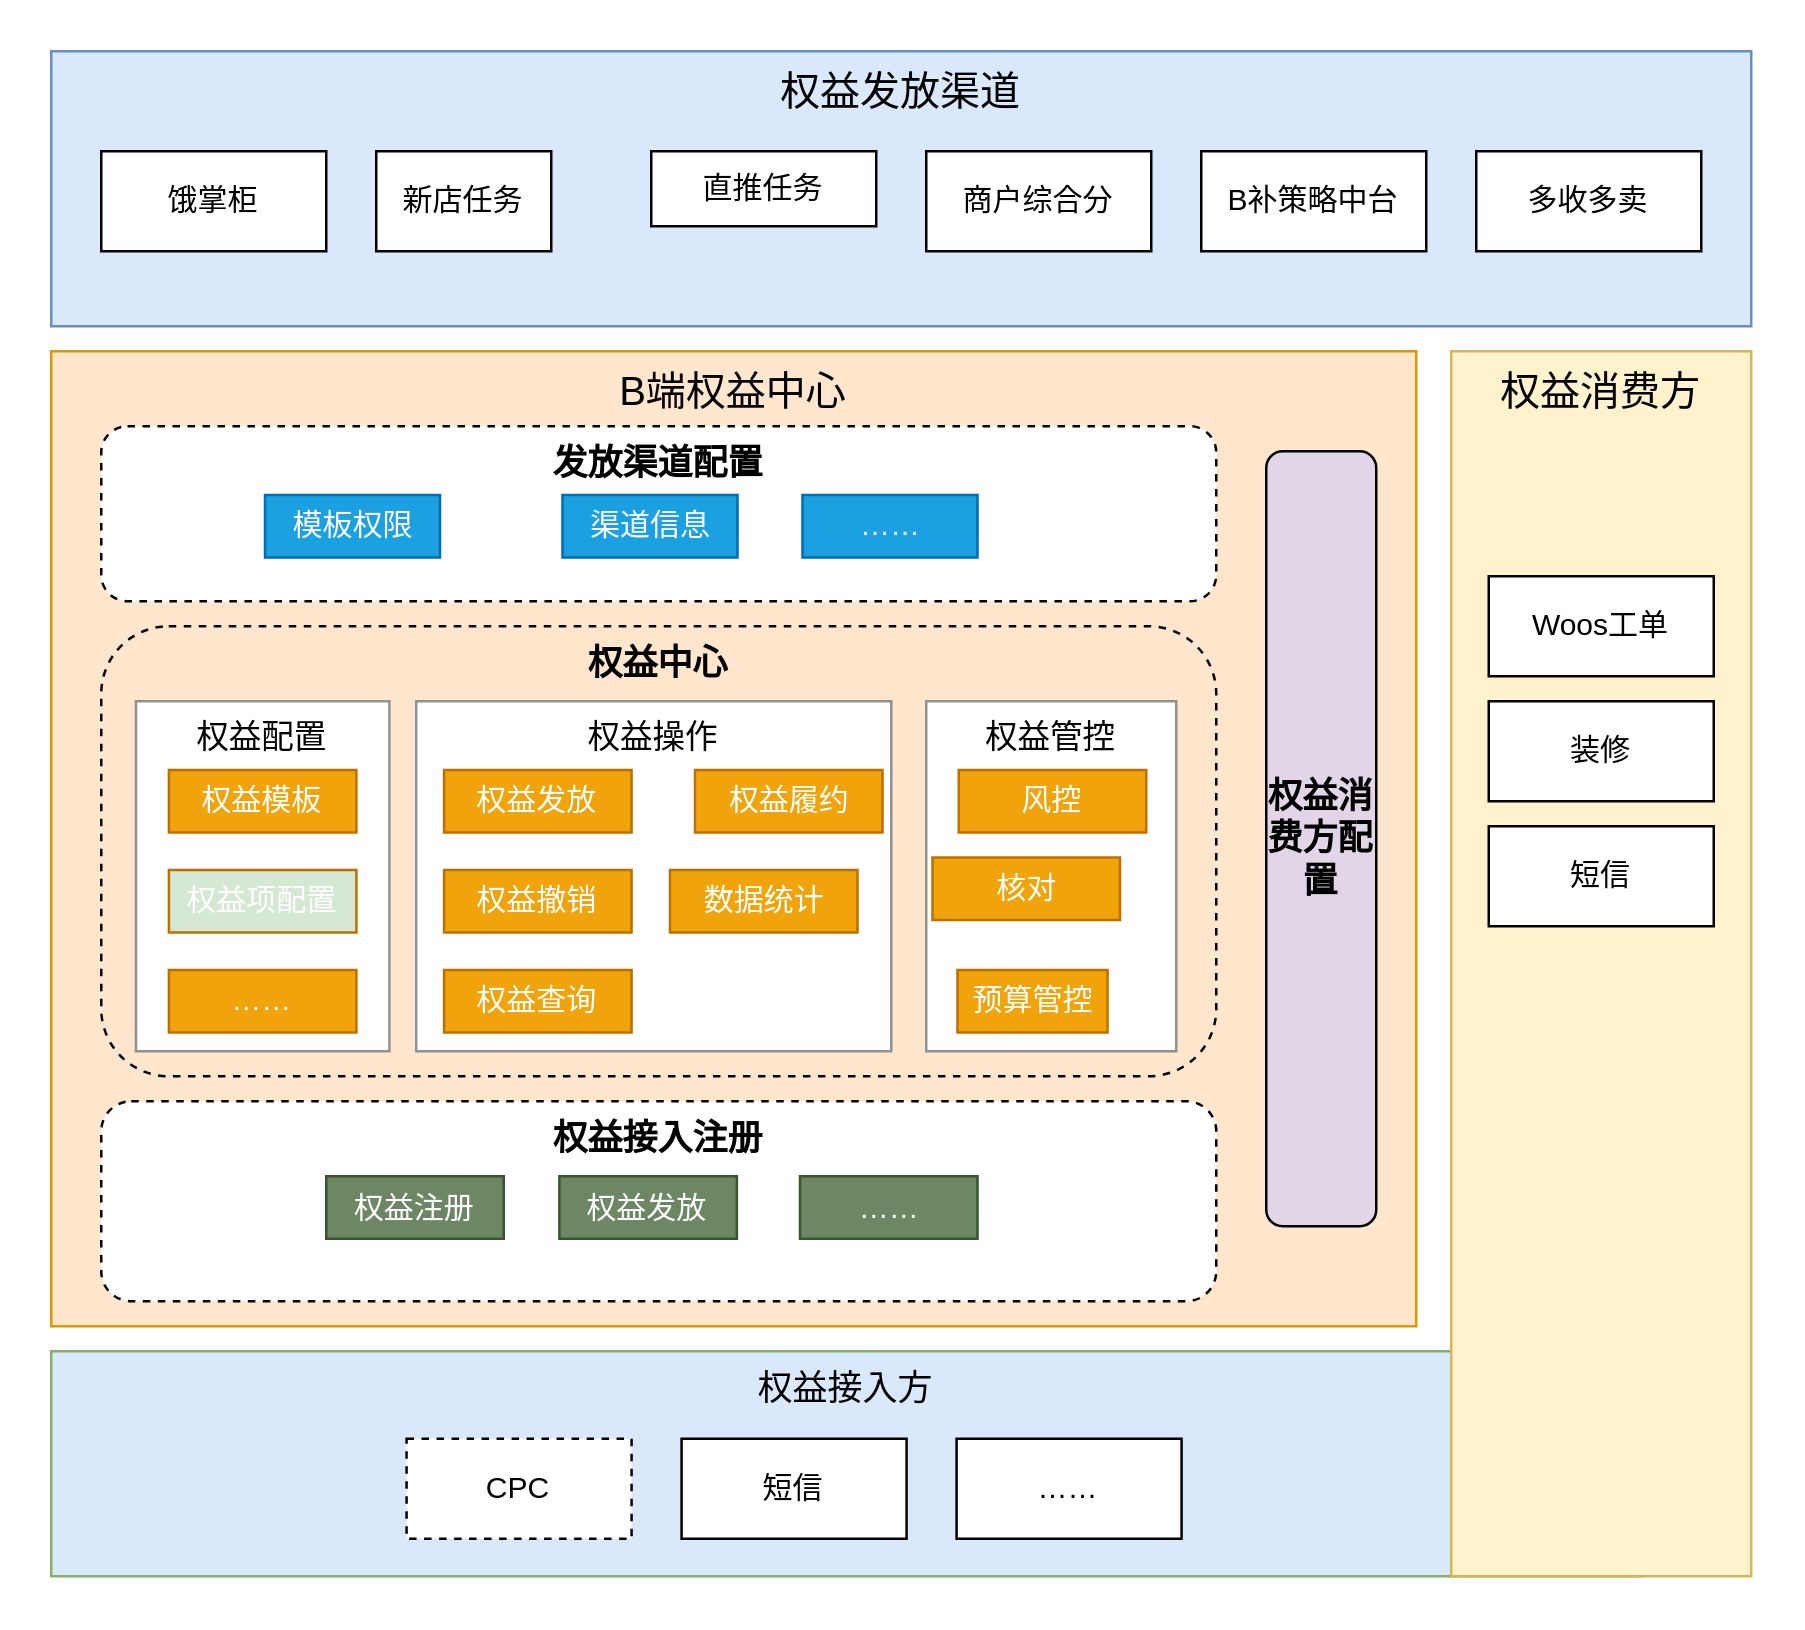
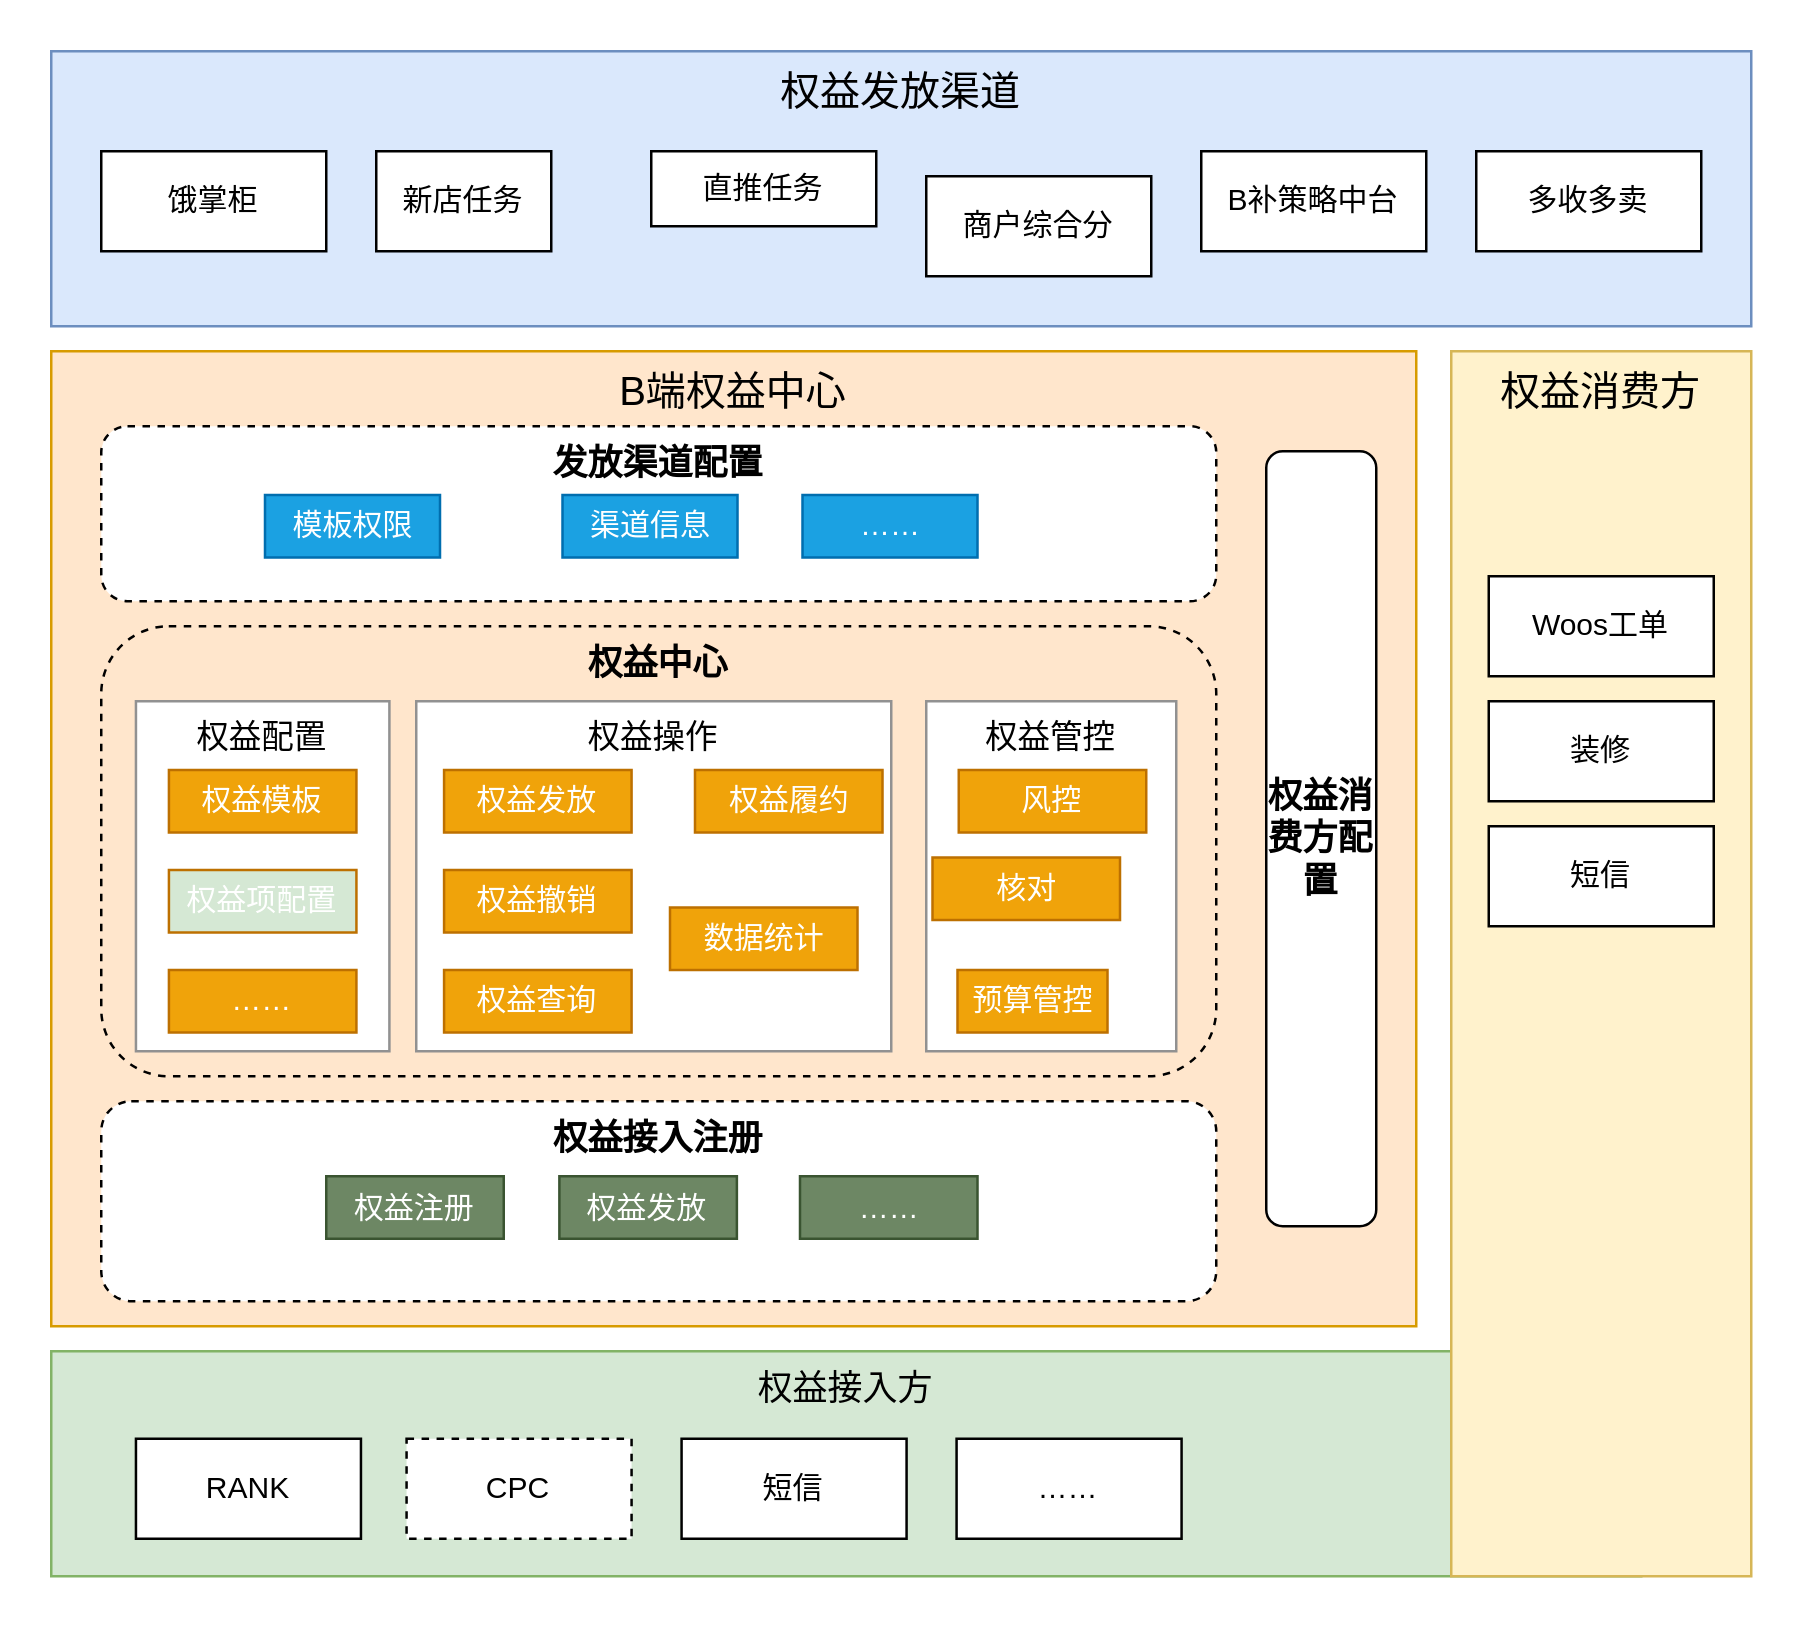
node "商户综合分": moved (1039, 201) -> (1039, 226)
node "权益消费方配置": fillcolor #e1d5e7 -> #ffffff
node "数据统计": moved (764, 901) -> (764, 939)
node "权益接入方": fillcolor #dae8fc -> #d5e8d4
node "RANK": added
